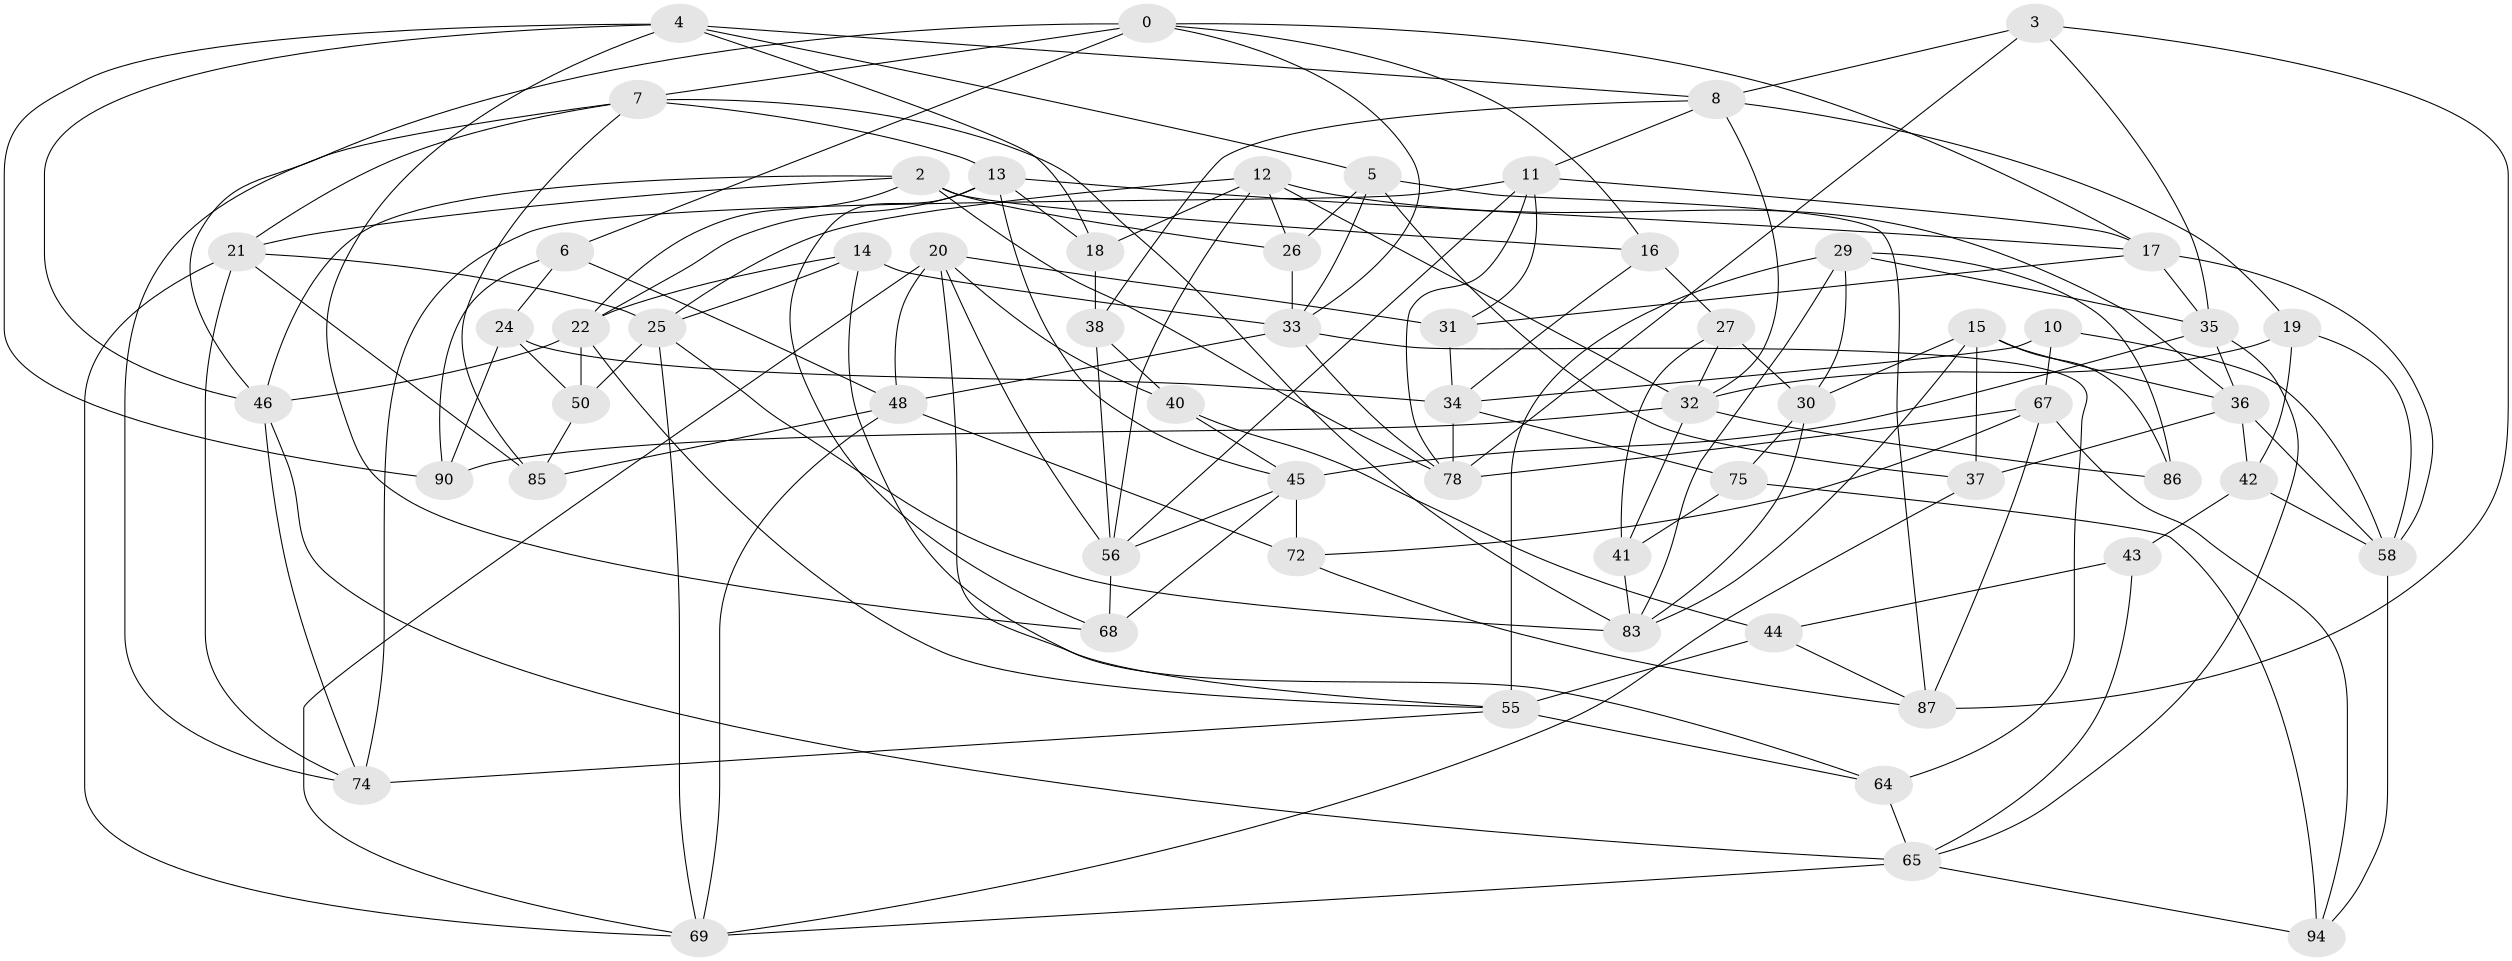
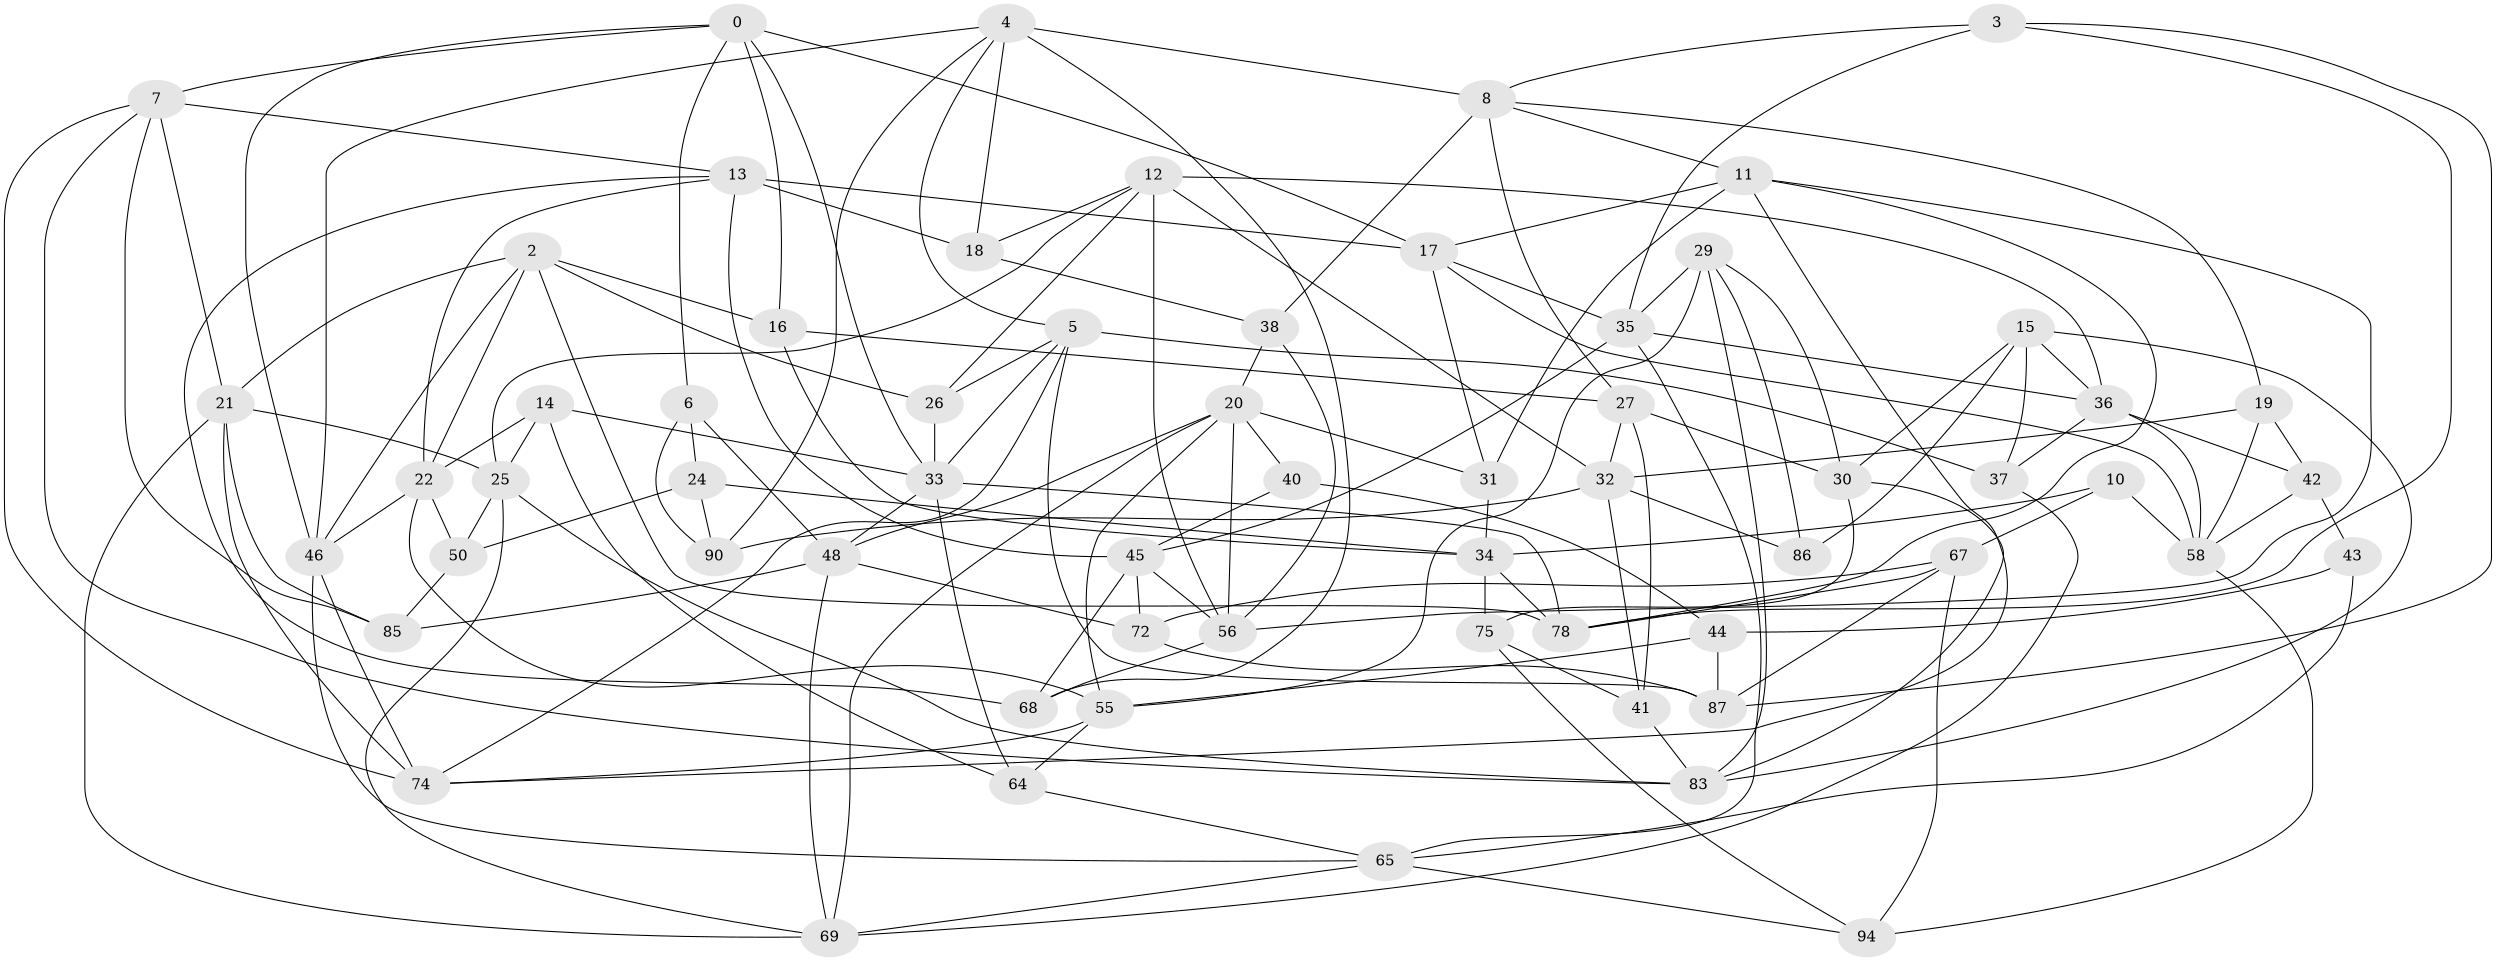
edge "8" -- "32": now "8" -- "27"
edge "38" -- "40": now "38" -- "20"
edge "5" -- "74": added
